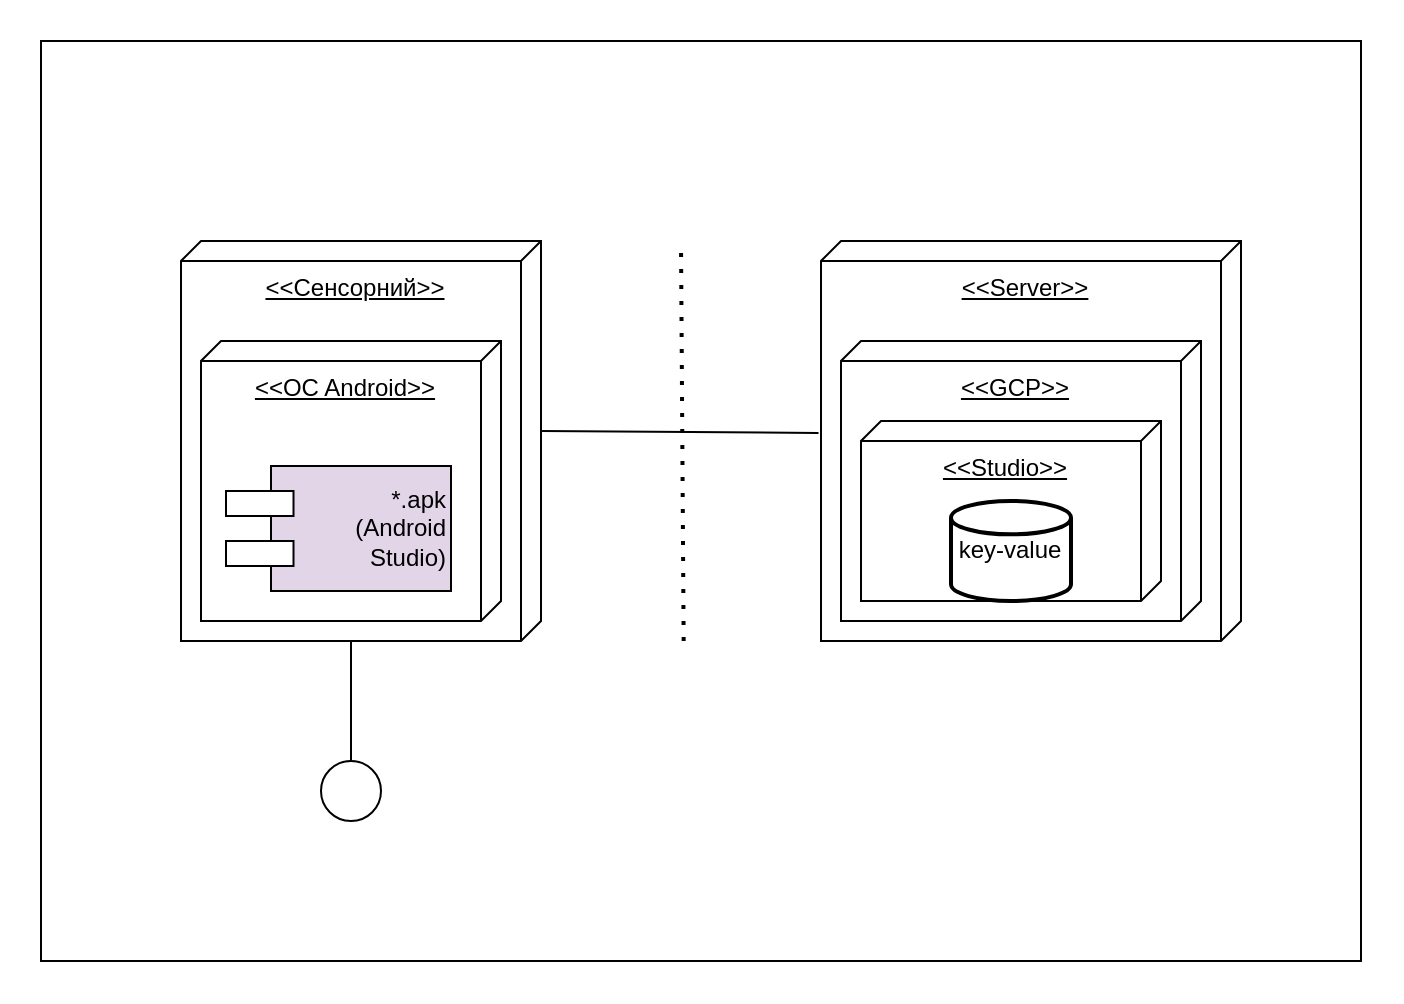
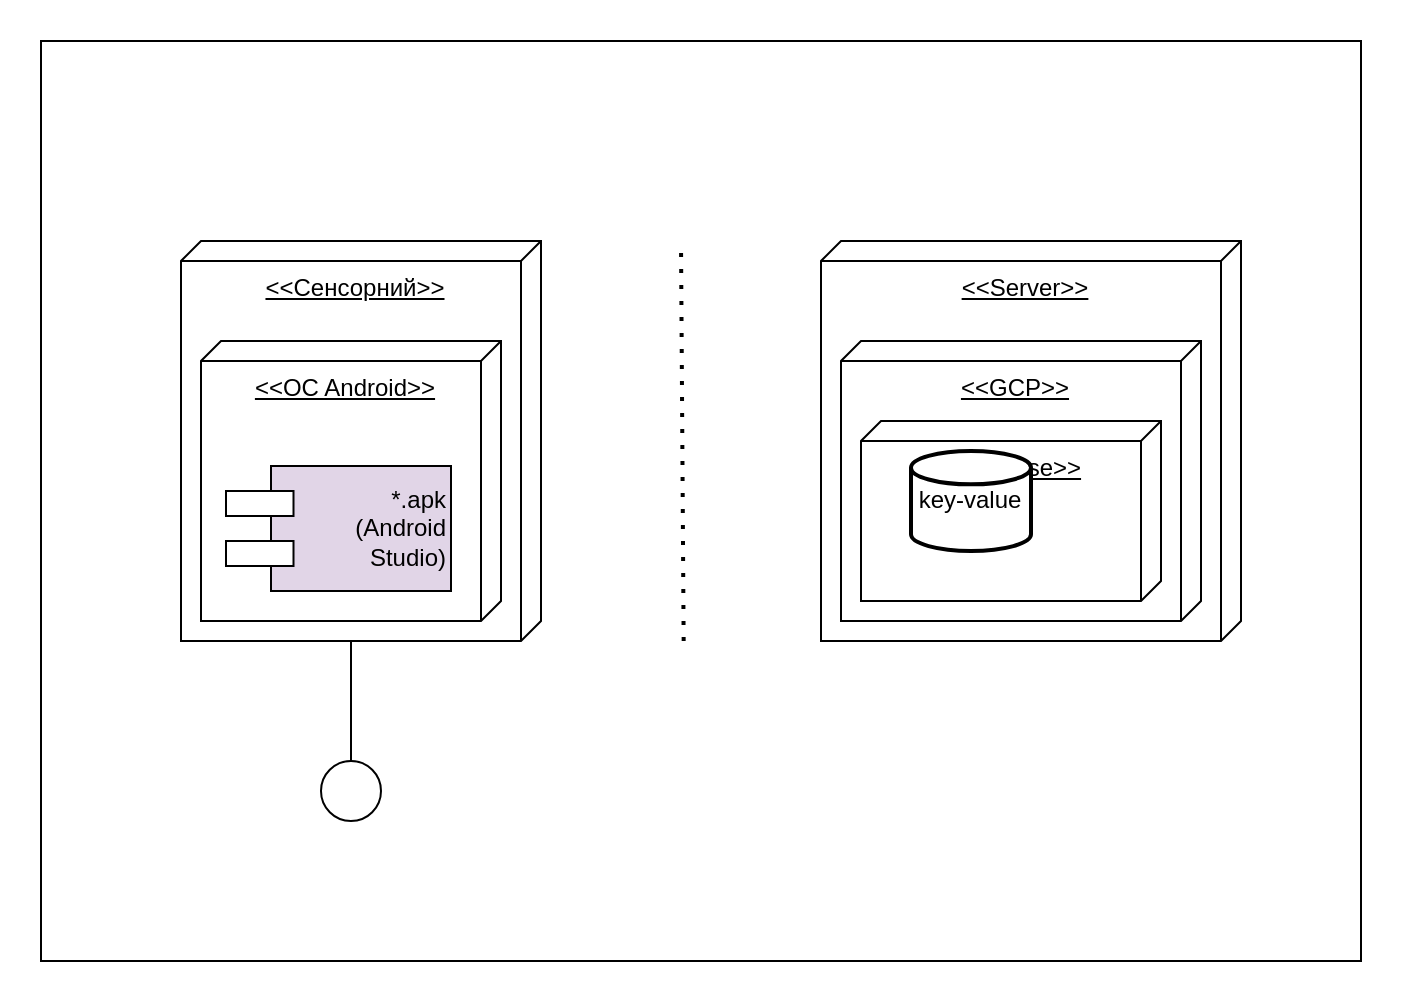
edge "<<Сенсорний>>" -- "<<Server>>": removed
node "<<Studio>>": label "<<Studio>>" -> "<<FireBase>>"
node "key-value": moved (1011, 551) -> (971, 501)
